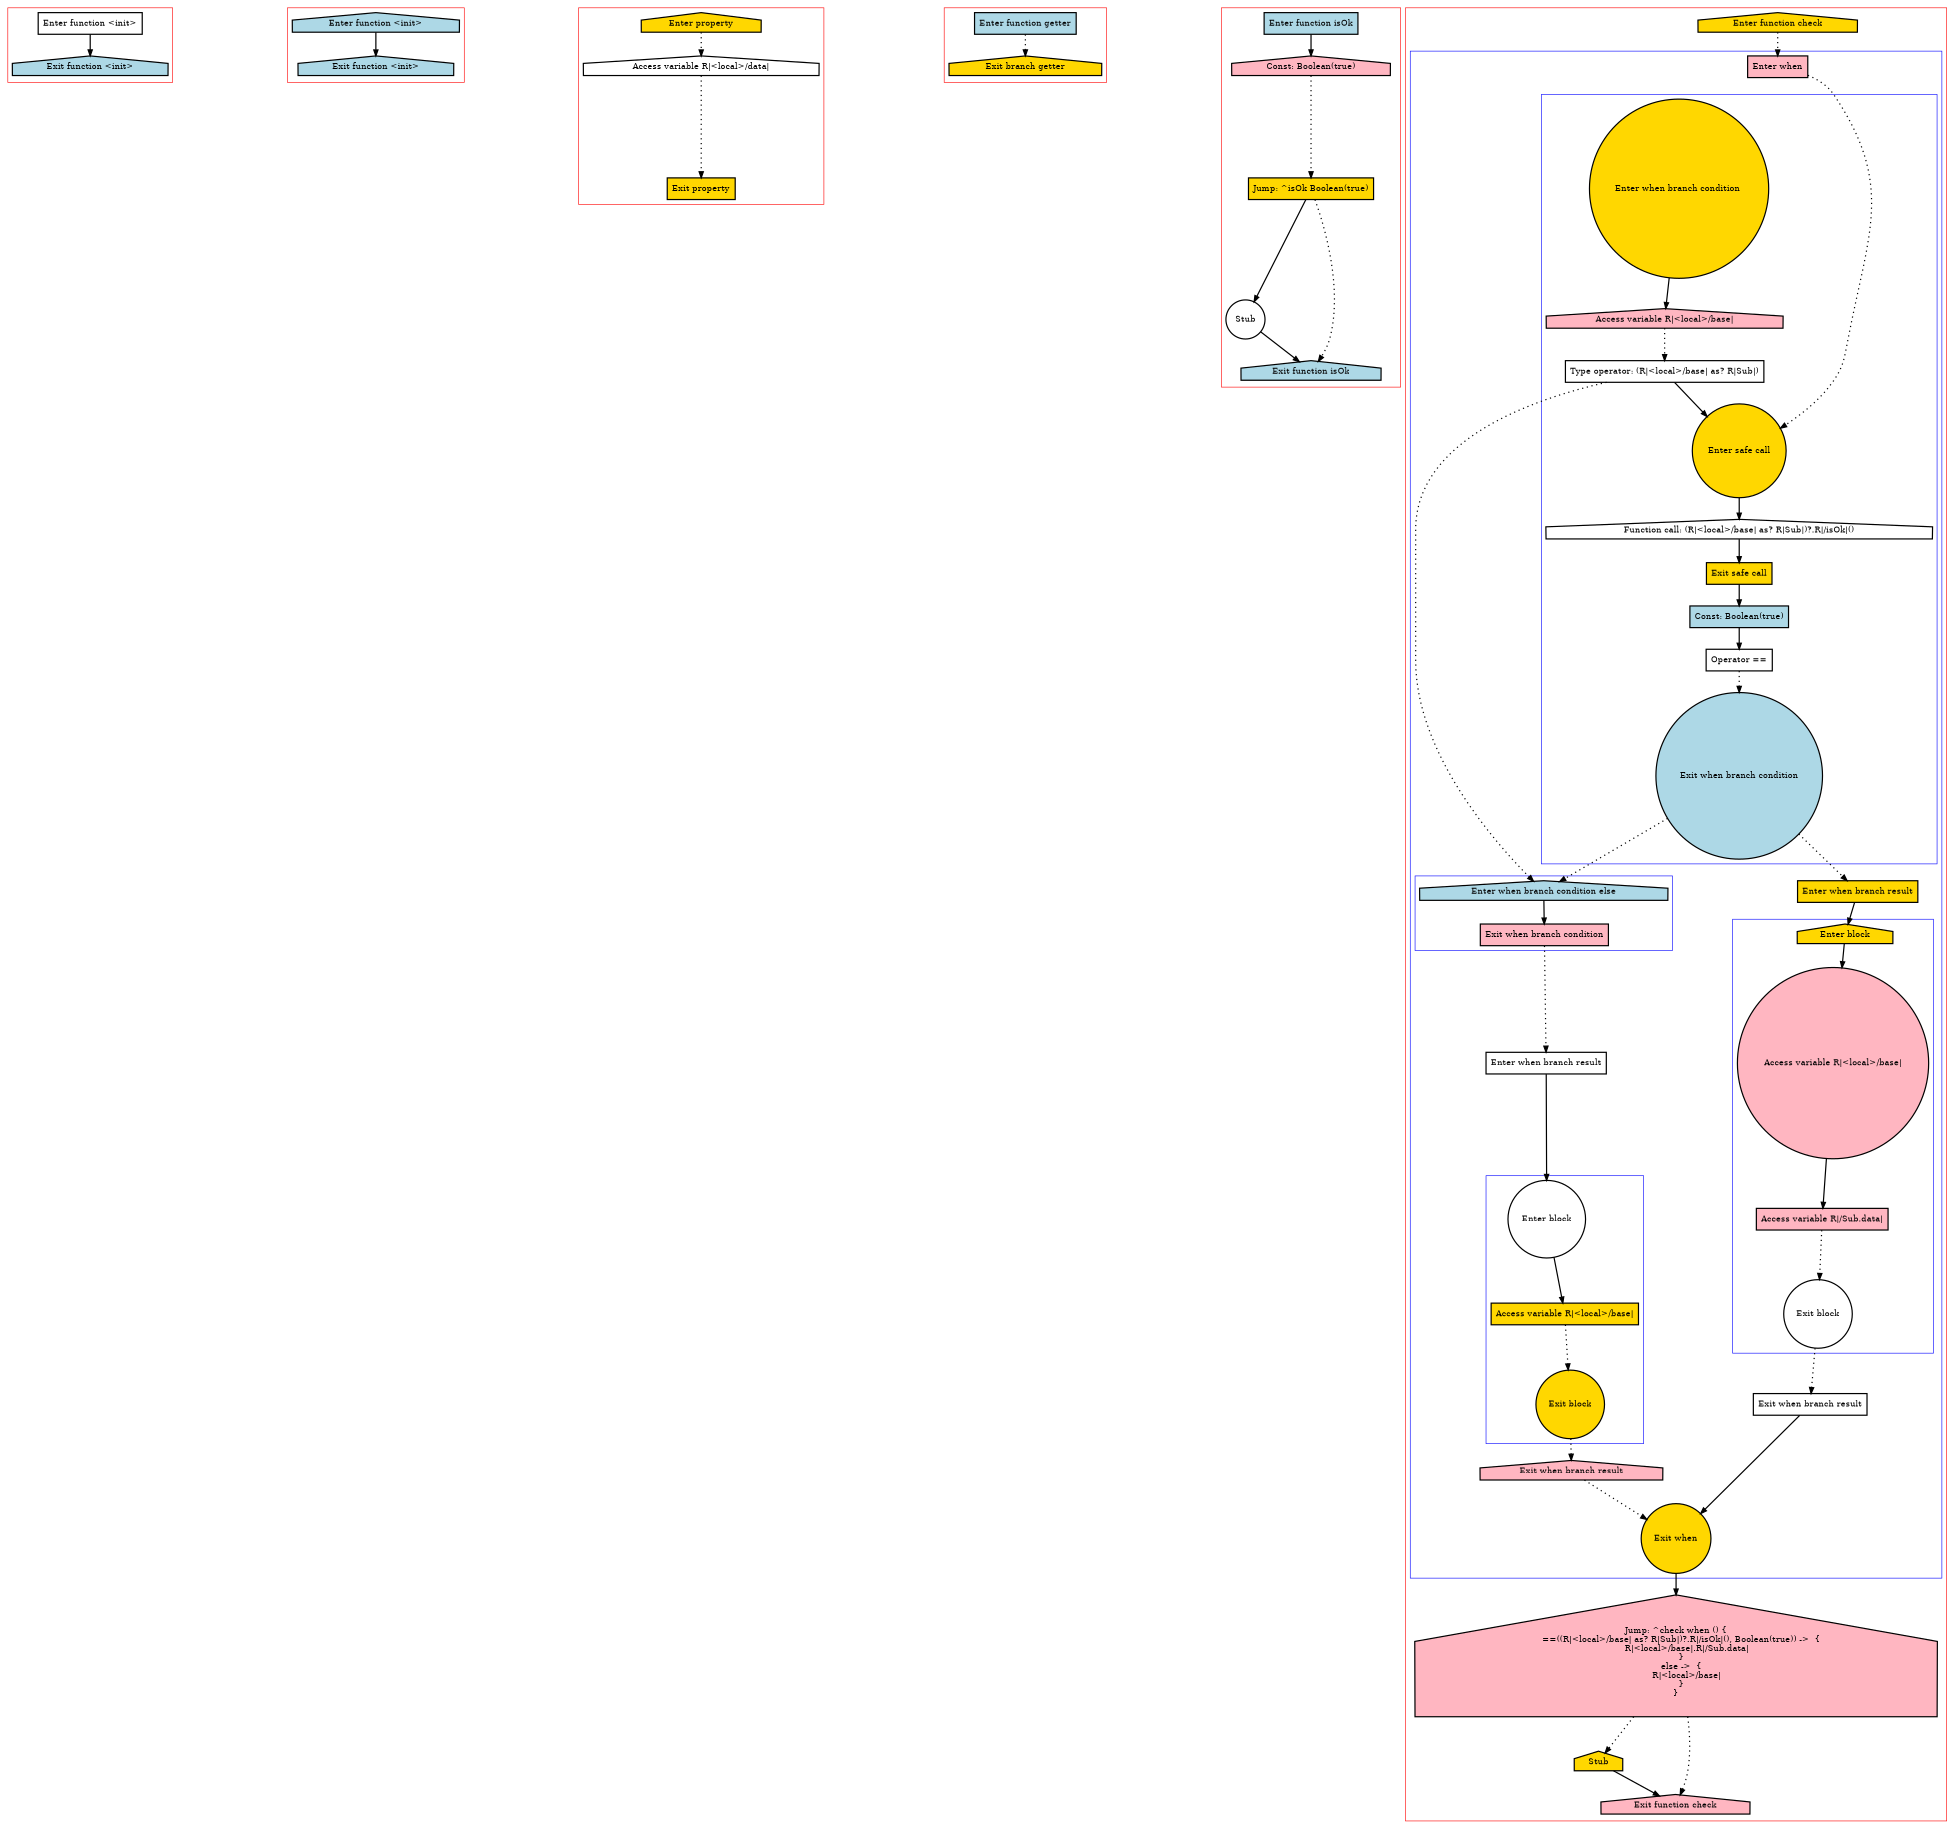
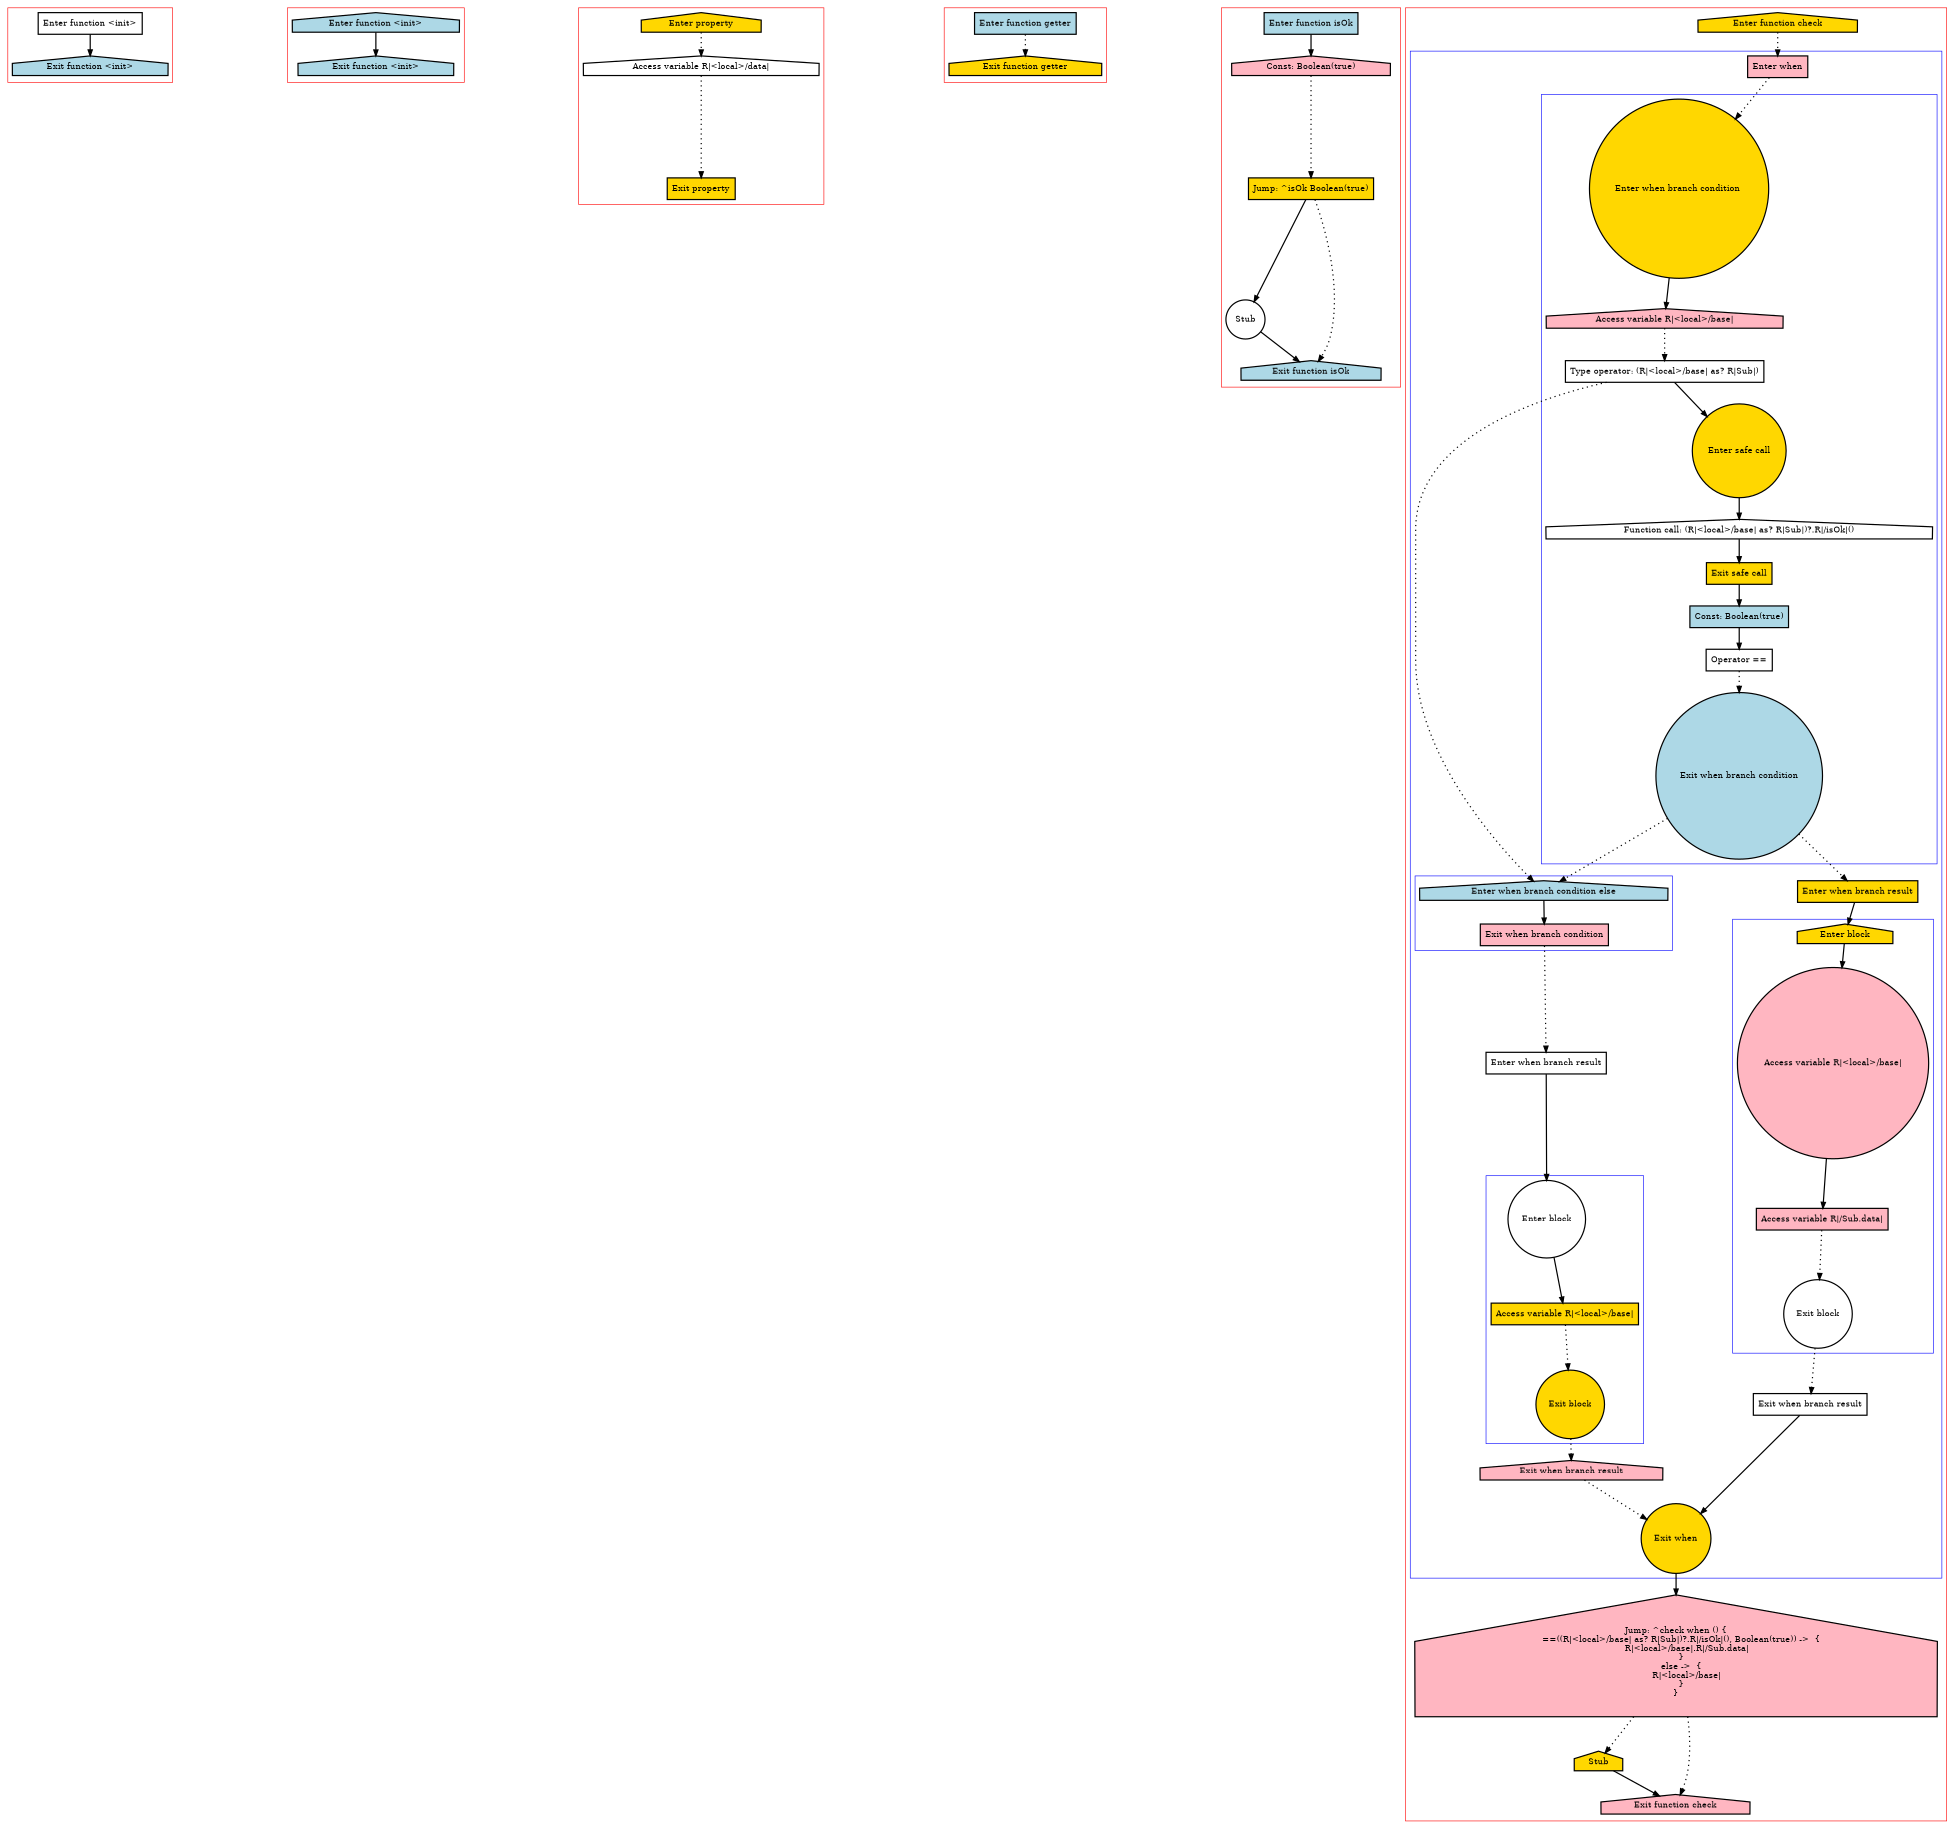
node "Exit branch getter": label "Exit branch getter" -> "Exit function getter"
edge "Enter when" -> "Enter safe call": now "Enter when" -> "Enter when branch condition"
